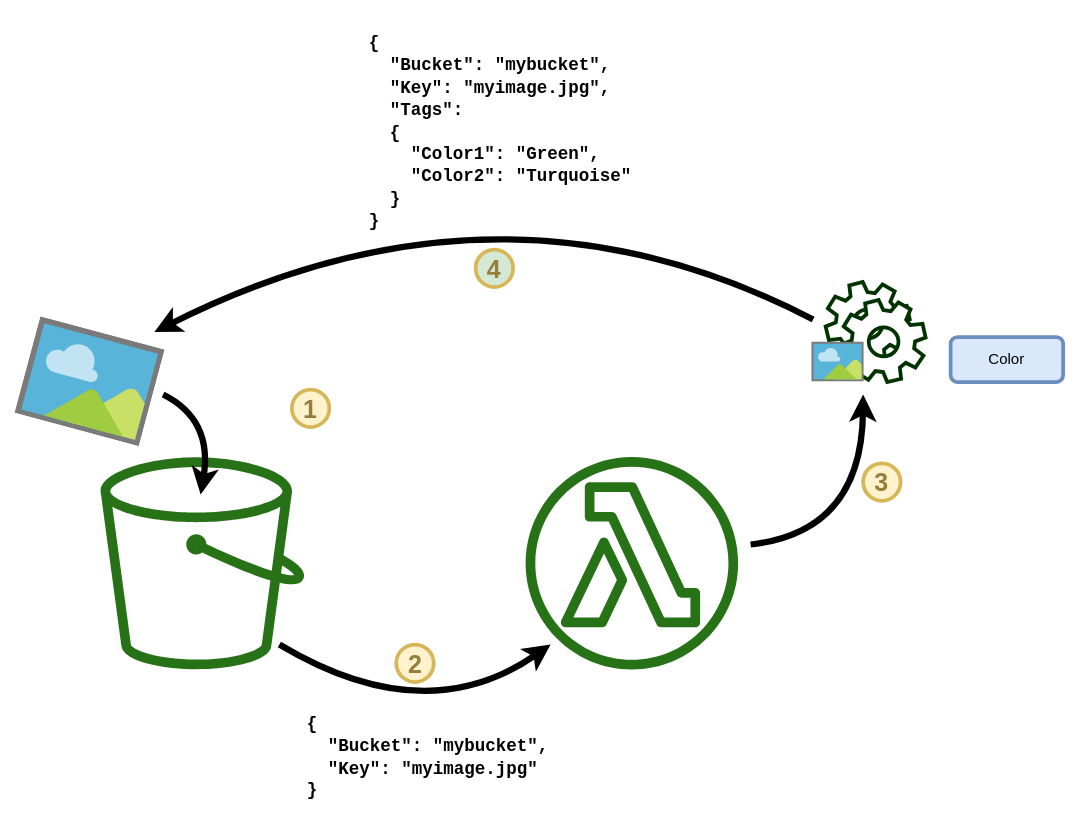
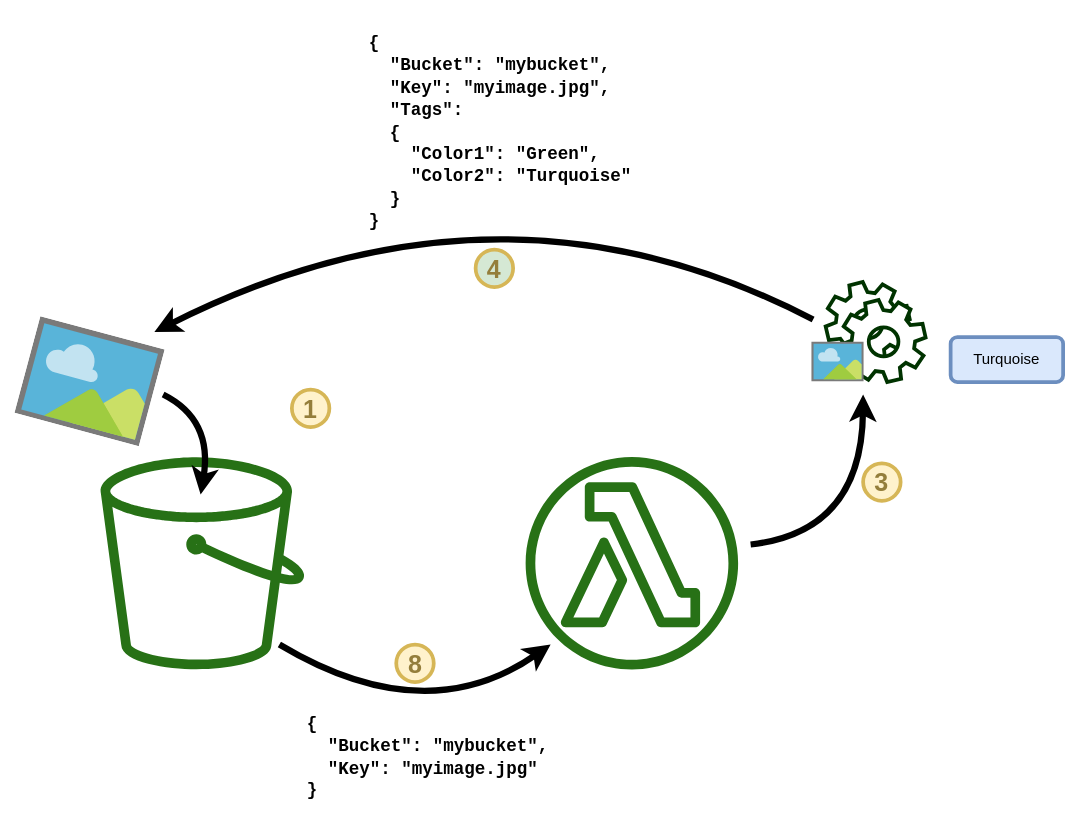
node "Color": label "Color" -> "Turquoise"
node "2": label "2" -> "8"
